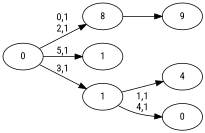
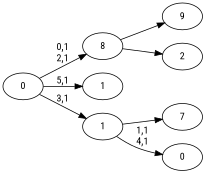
node "2": added
node "4": label "4" -> "7"
